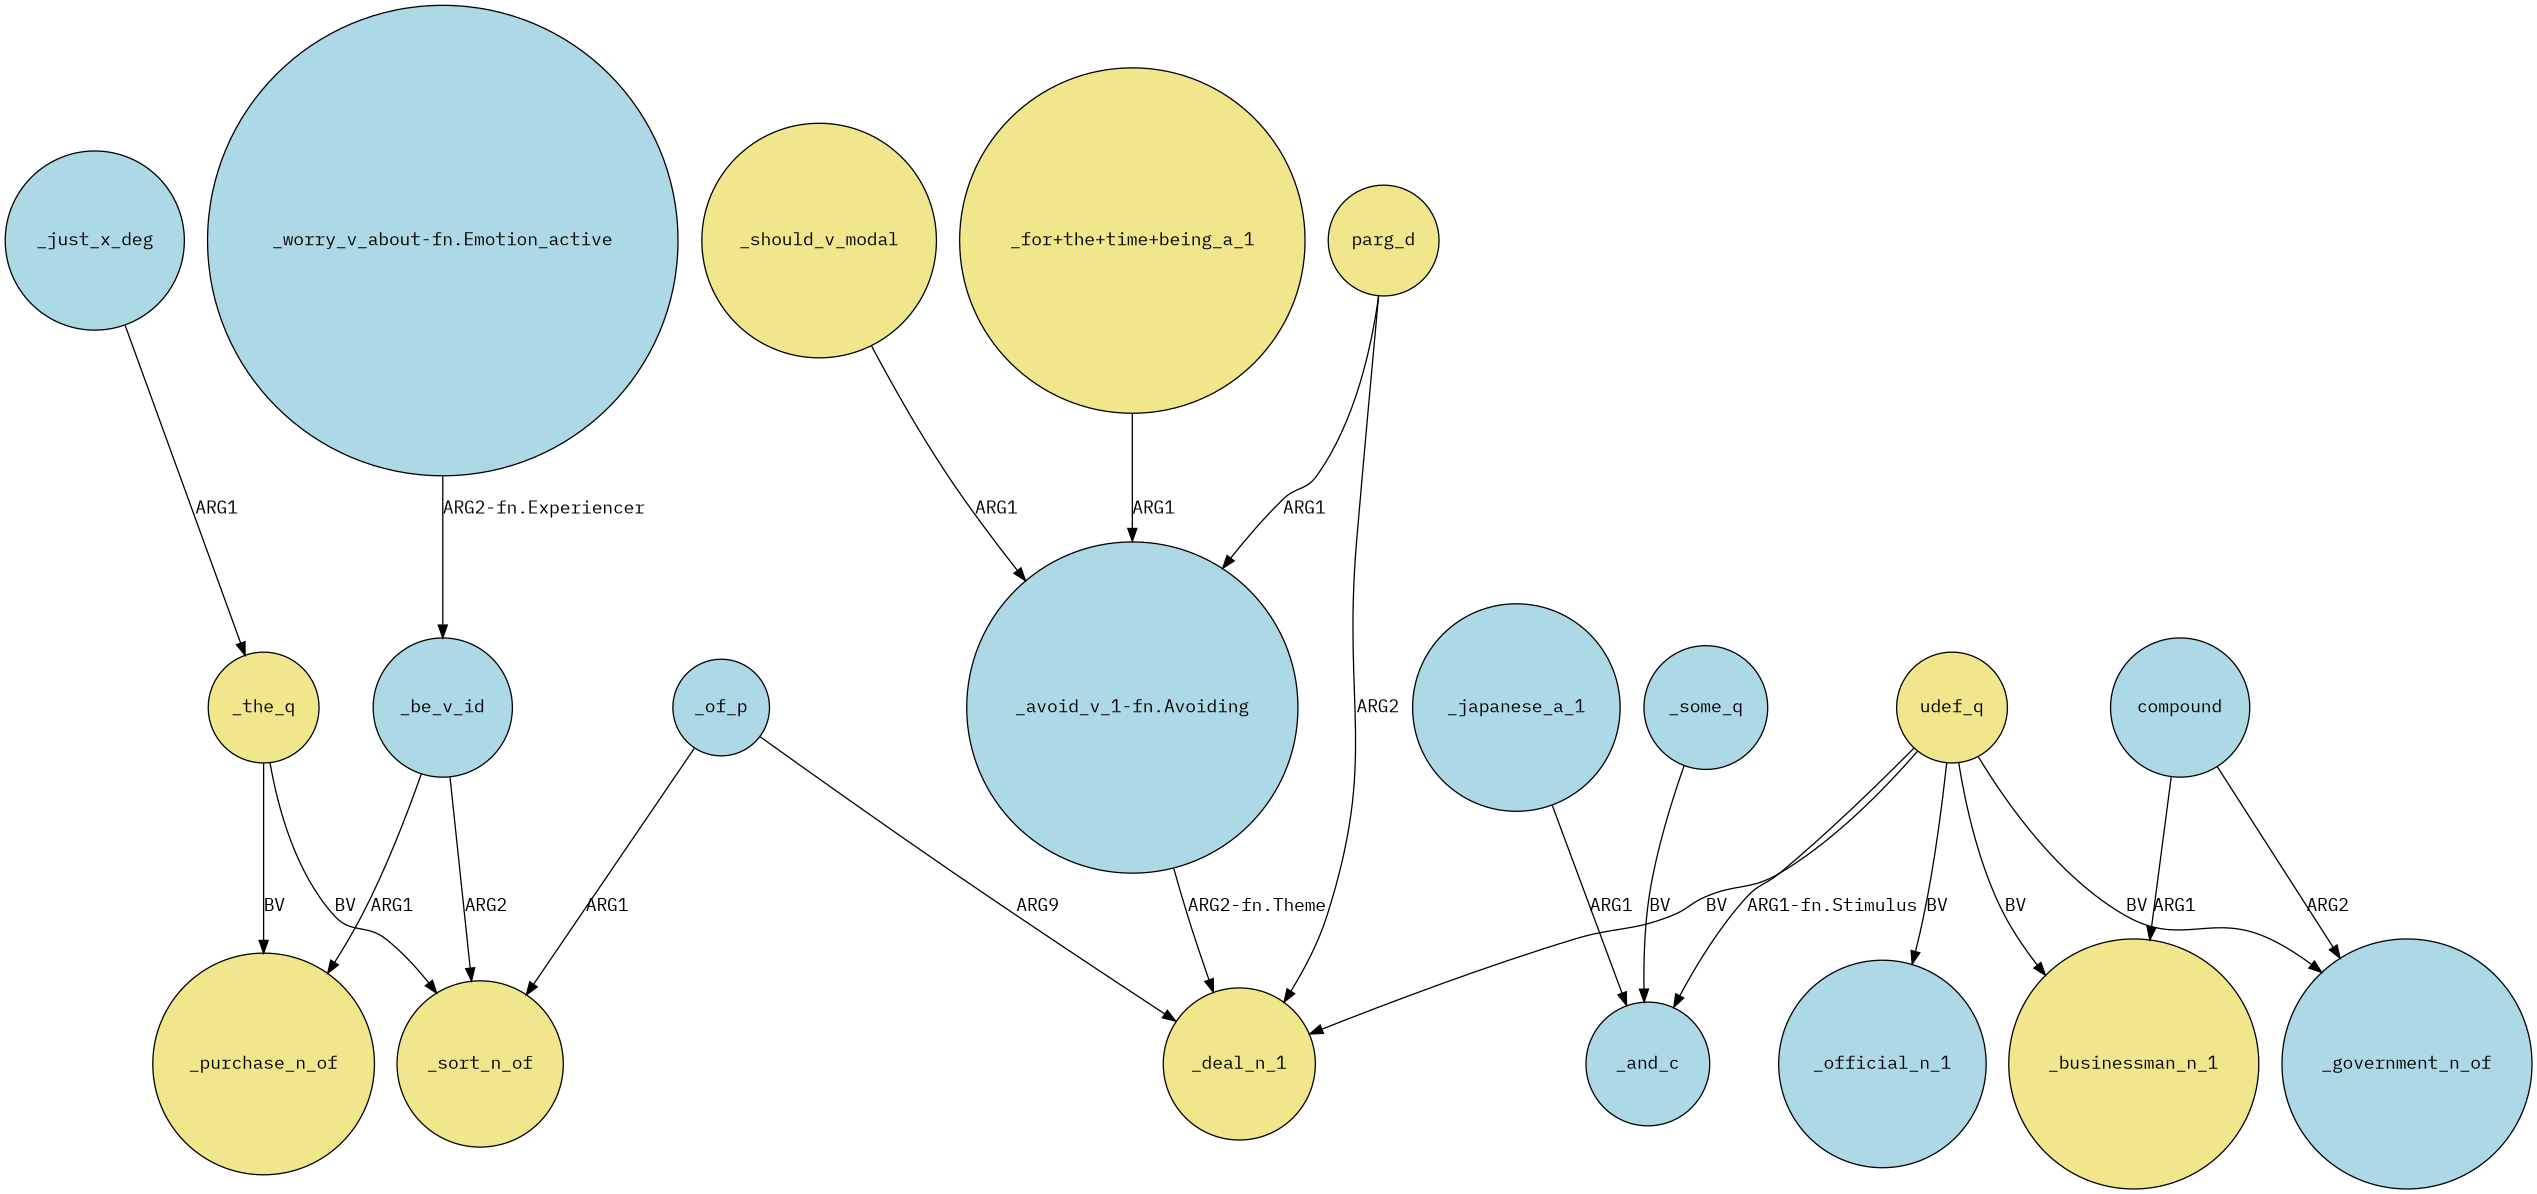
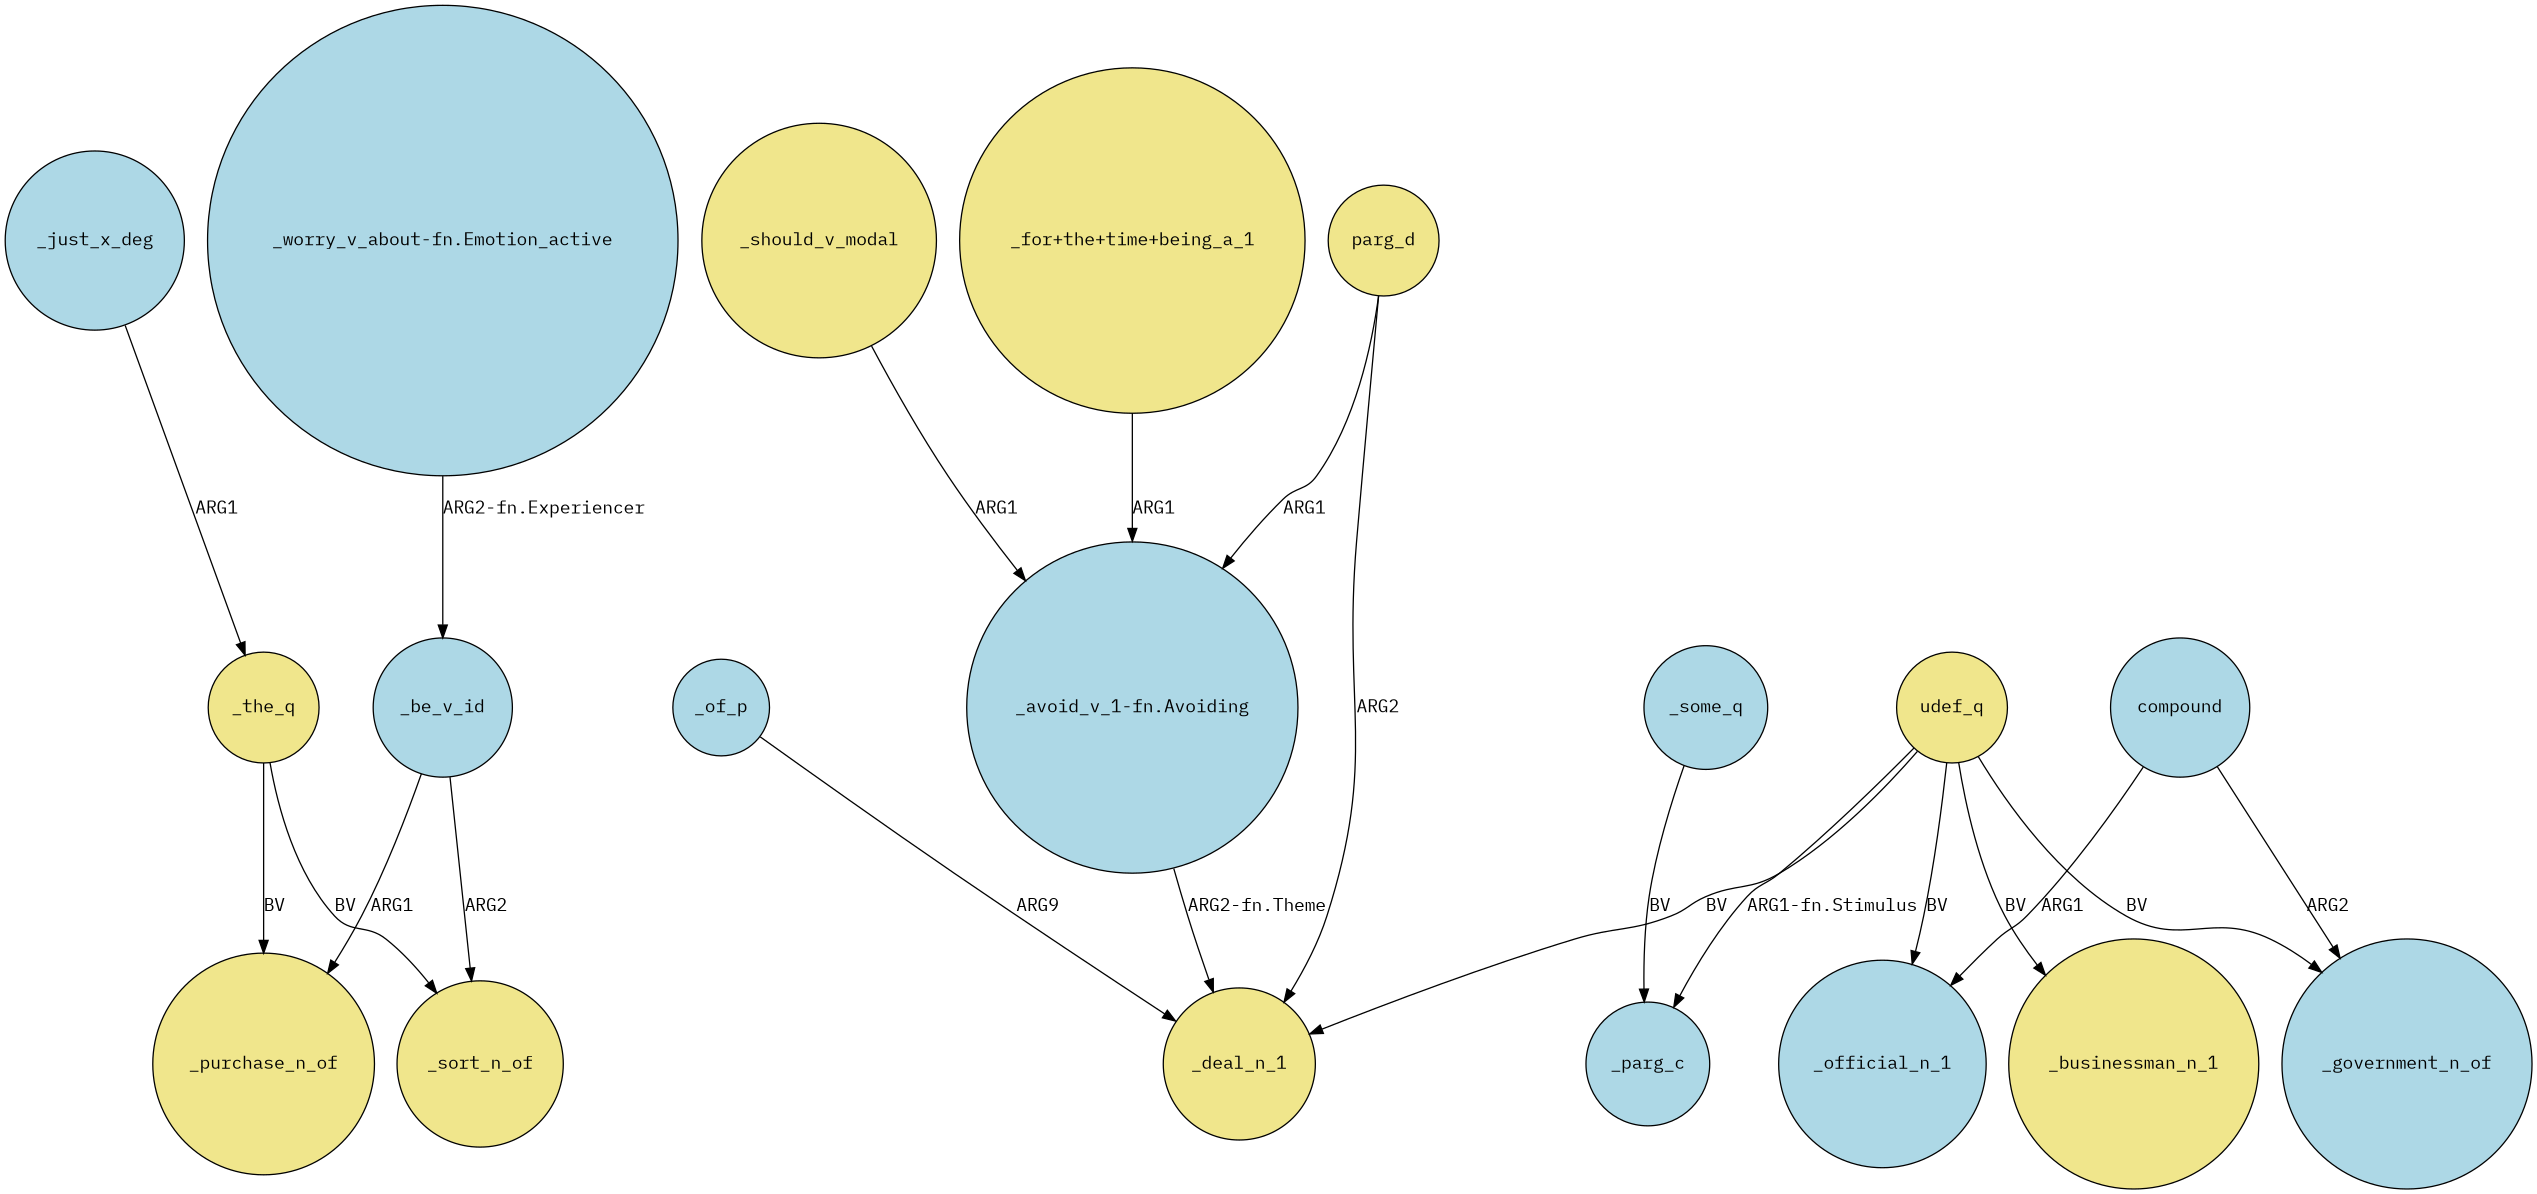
node "_japanese_a_1": removed
edge "compound" -> "_businessman_n_1": now "compound" -> "_official_n_1"
edge "_of_p" -> "_sort_n_of": removed, label "ARG1"
node "_and_c": label "_and_c" -> "_parg_c"
